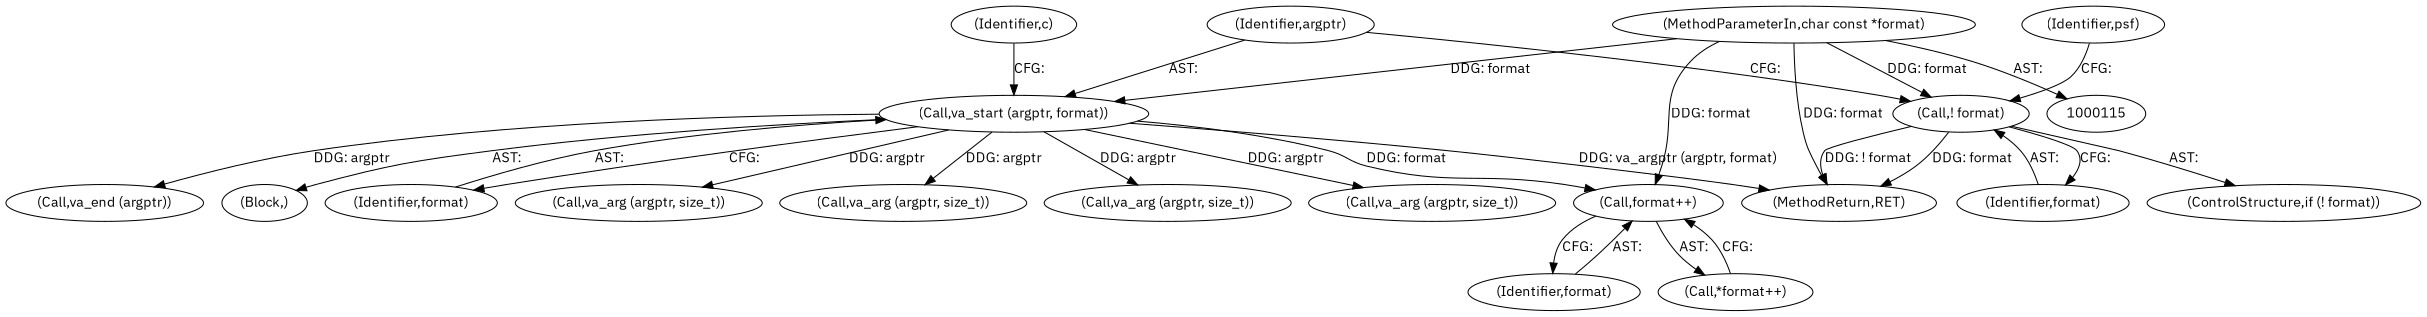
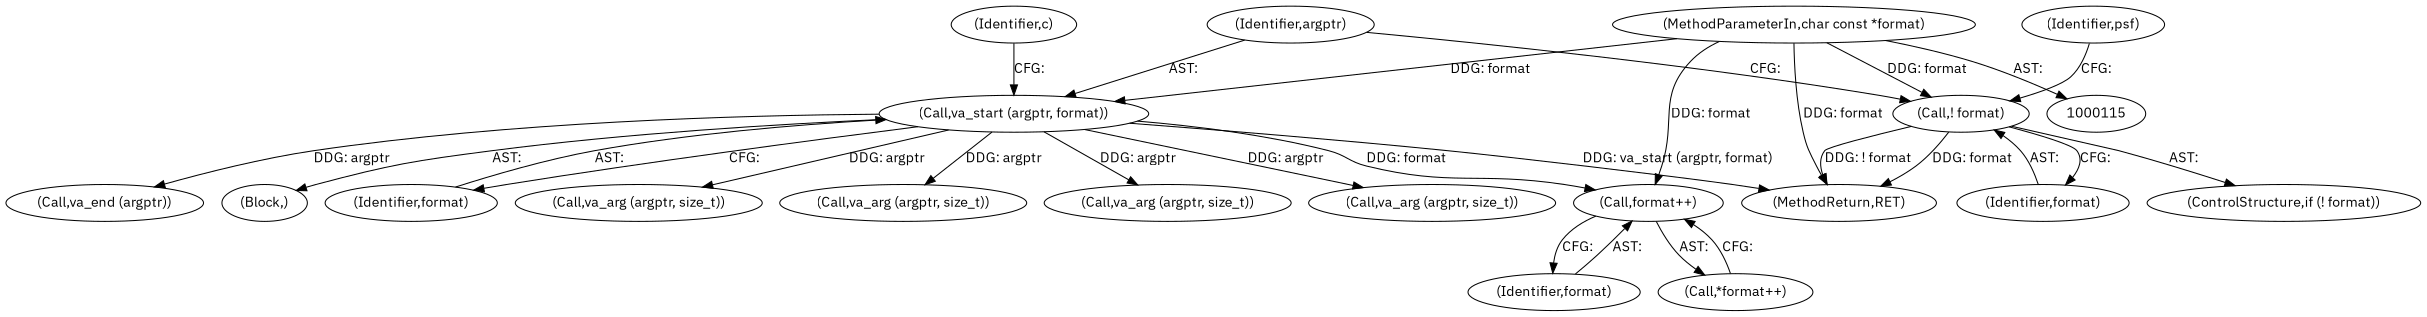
edge "(Call,va_start (argptr, format))" -> "(MethodReturn,RET)": label "DDG: va_argptr (argptr, format)" -> "DDG: va_start (argptr, format)"
